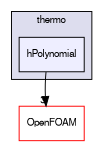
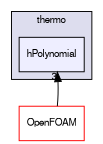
edge "hPolynomial" -> "OpenFOAM": reversed
